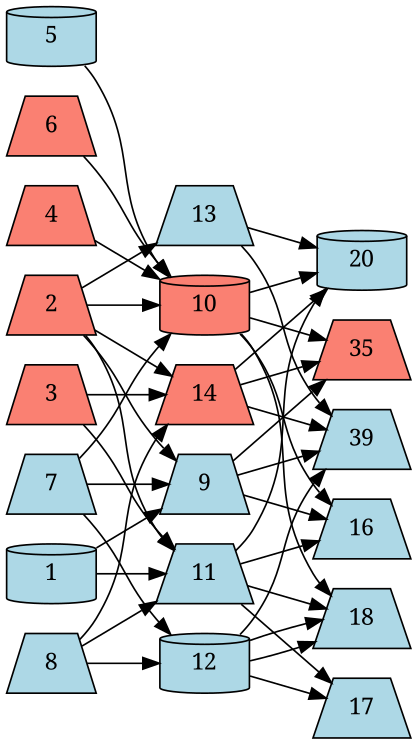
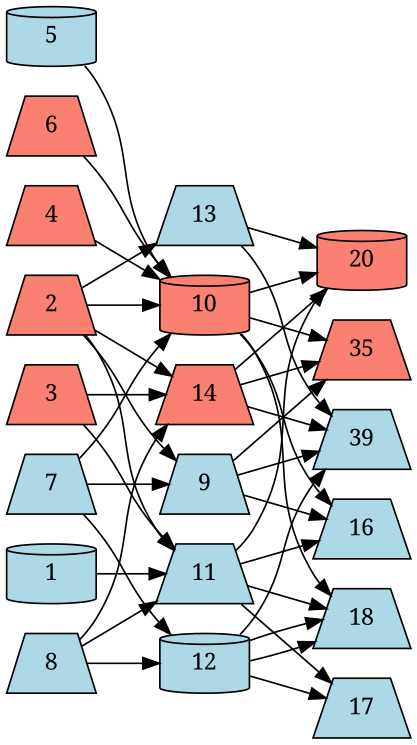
node "20": fillcolor lightblue -> salmon
edge "1" -> "9": removed
